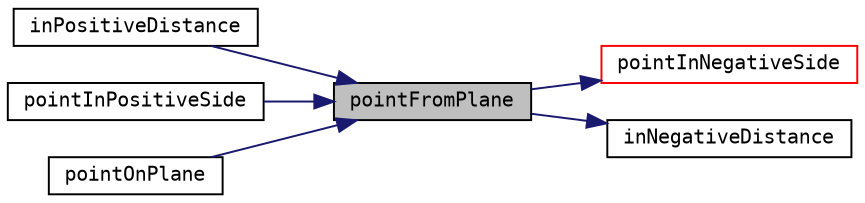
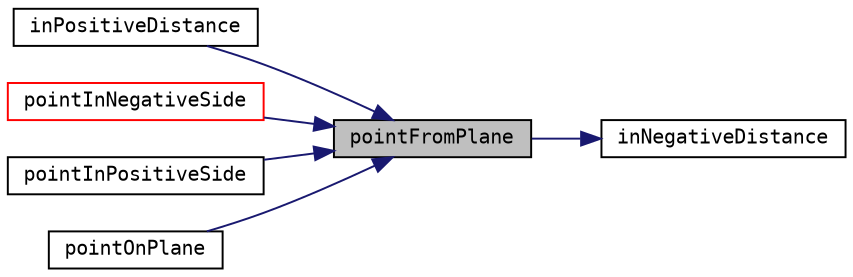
edge "pointFromPlane" -> "pointInNegativeSide": reversed
